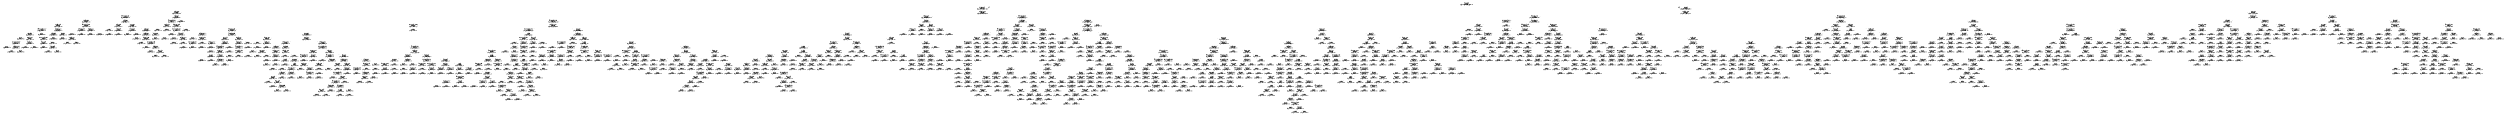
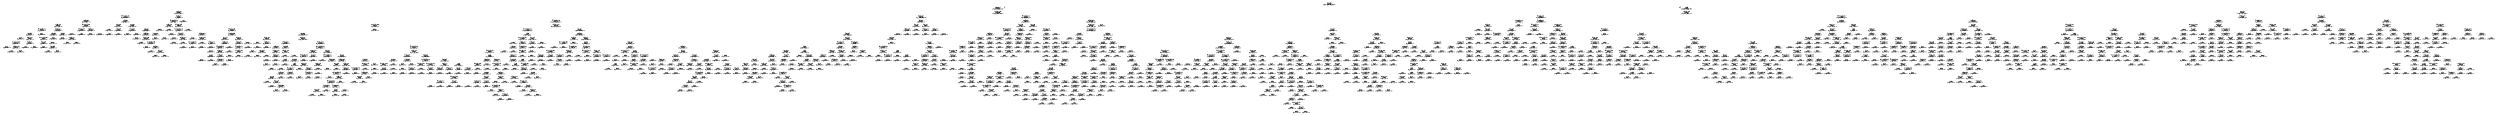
node "gini = 0.0 samples = 6 value = [0, 0, 0, 8, 0, 0, 0]": removed
node "gini = 0.0 samples = 5 value = [0, 0, 0, 0, 7, 0, 0]": added
